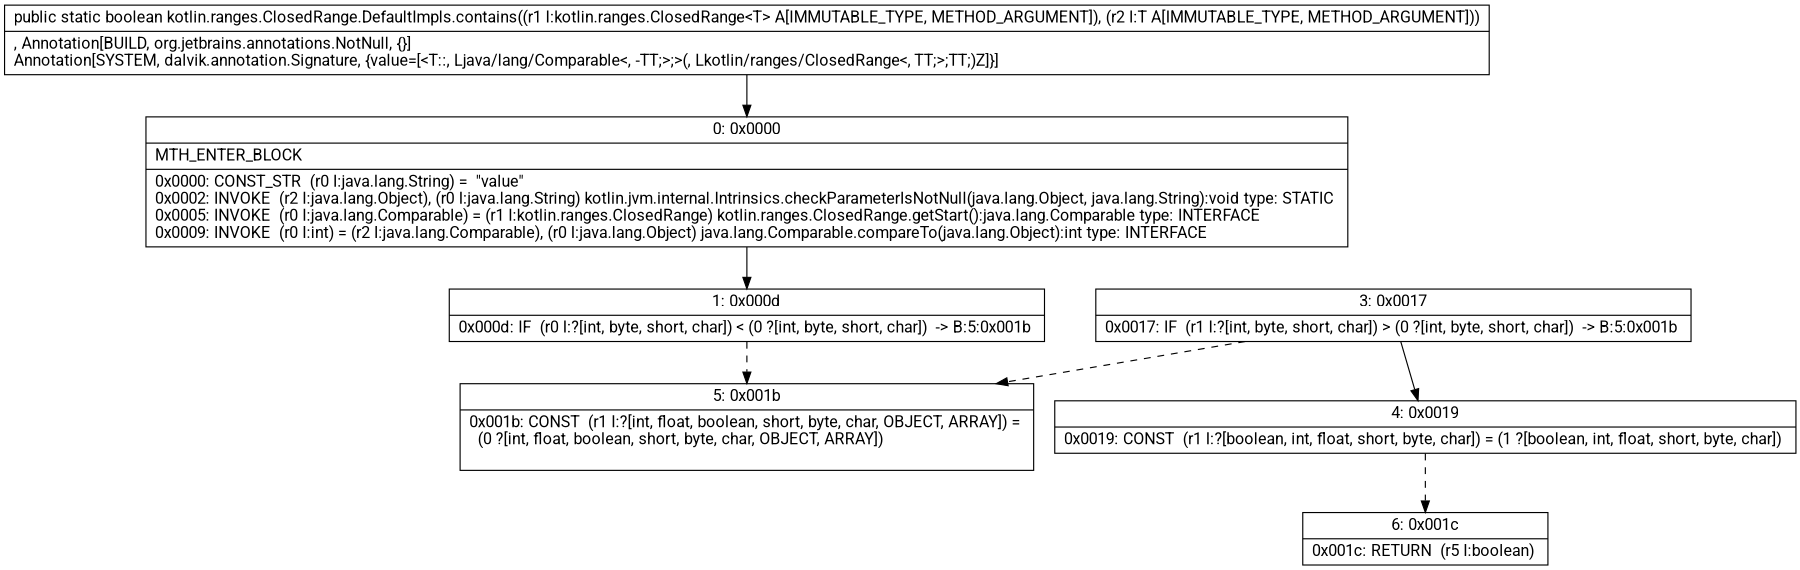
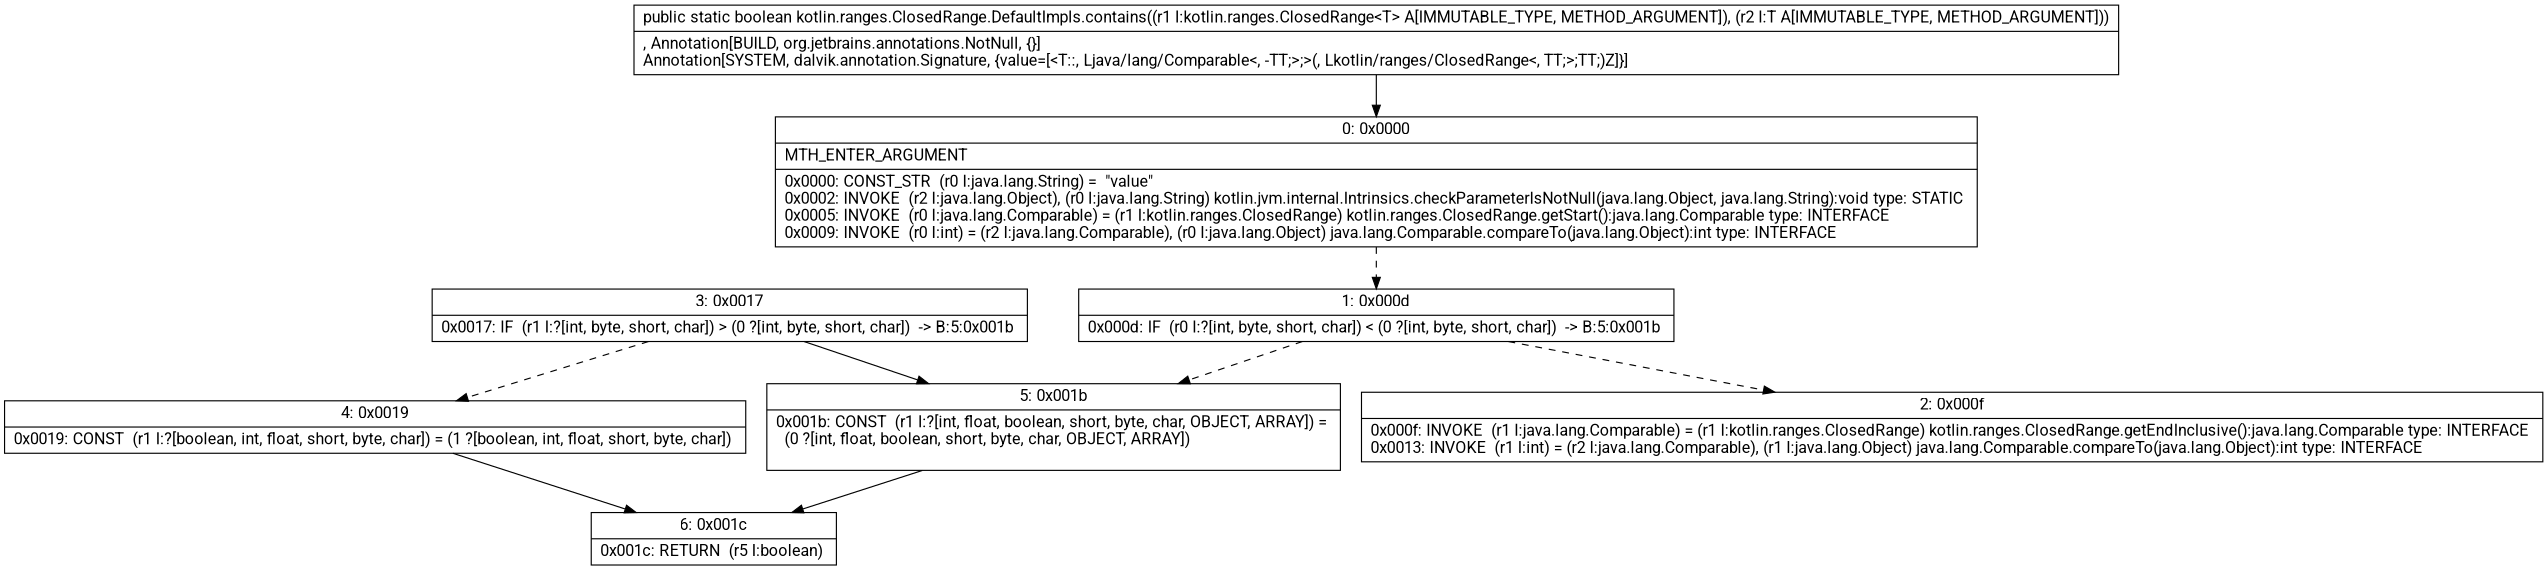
node "0: 0x0000": text "MTH_ENTER_BLOCK" -> "MTH_ENTER_ARGUMENT"
edge "0: 0x0000" -> "1: 0x000d": style solid -> dashed
edge "3: 0x0017" -> "5: 0x001b": style dashed -> solid
edge "3: 0x0017" -> "4: 0x0019": style solid -> dashed
node "2: 0x000f": added
edge "4: 0x0019" -> "6: 0x001c": style dashed -> solid
edge "5: 0x001b" -> "6: 0x001c": added
